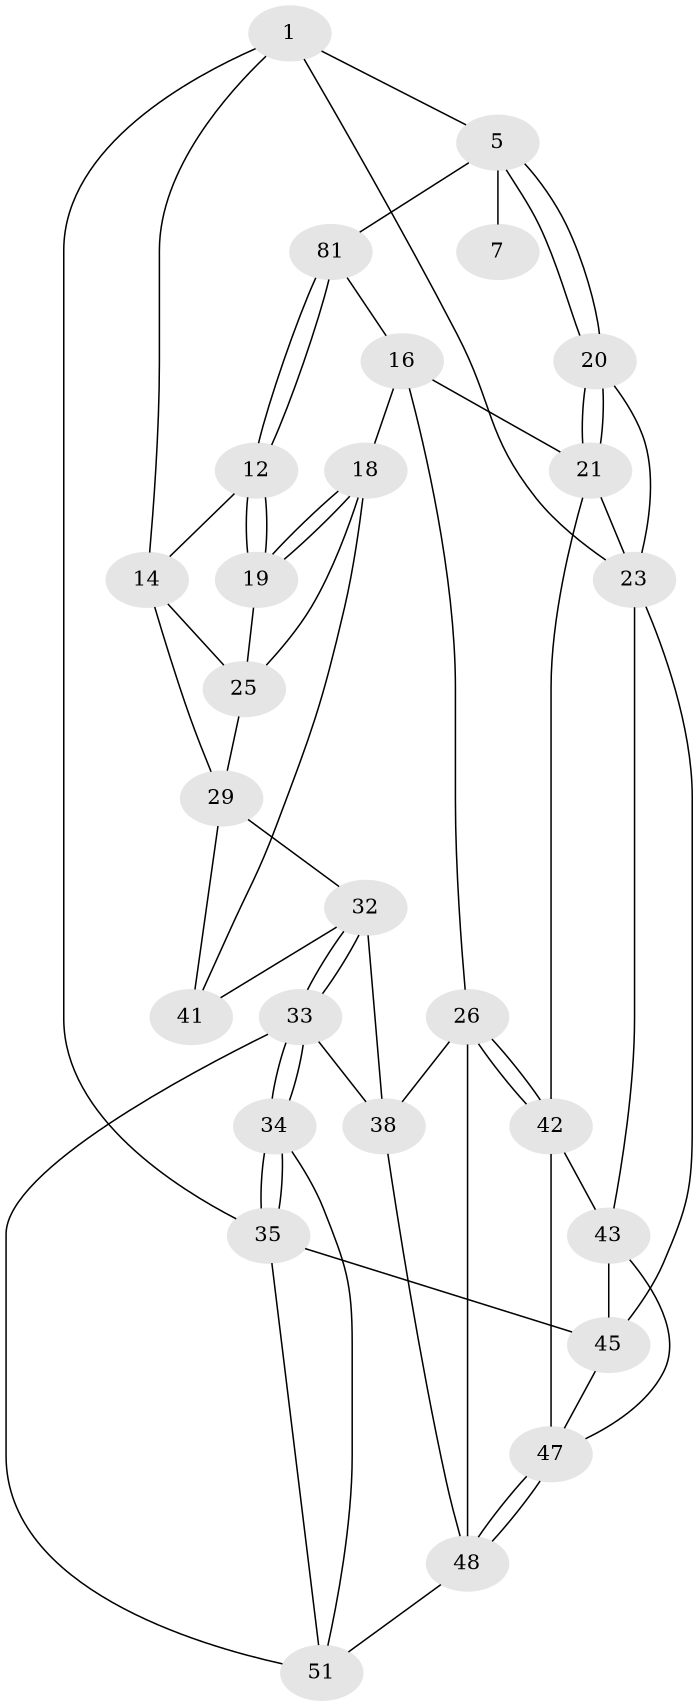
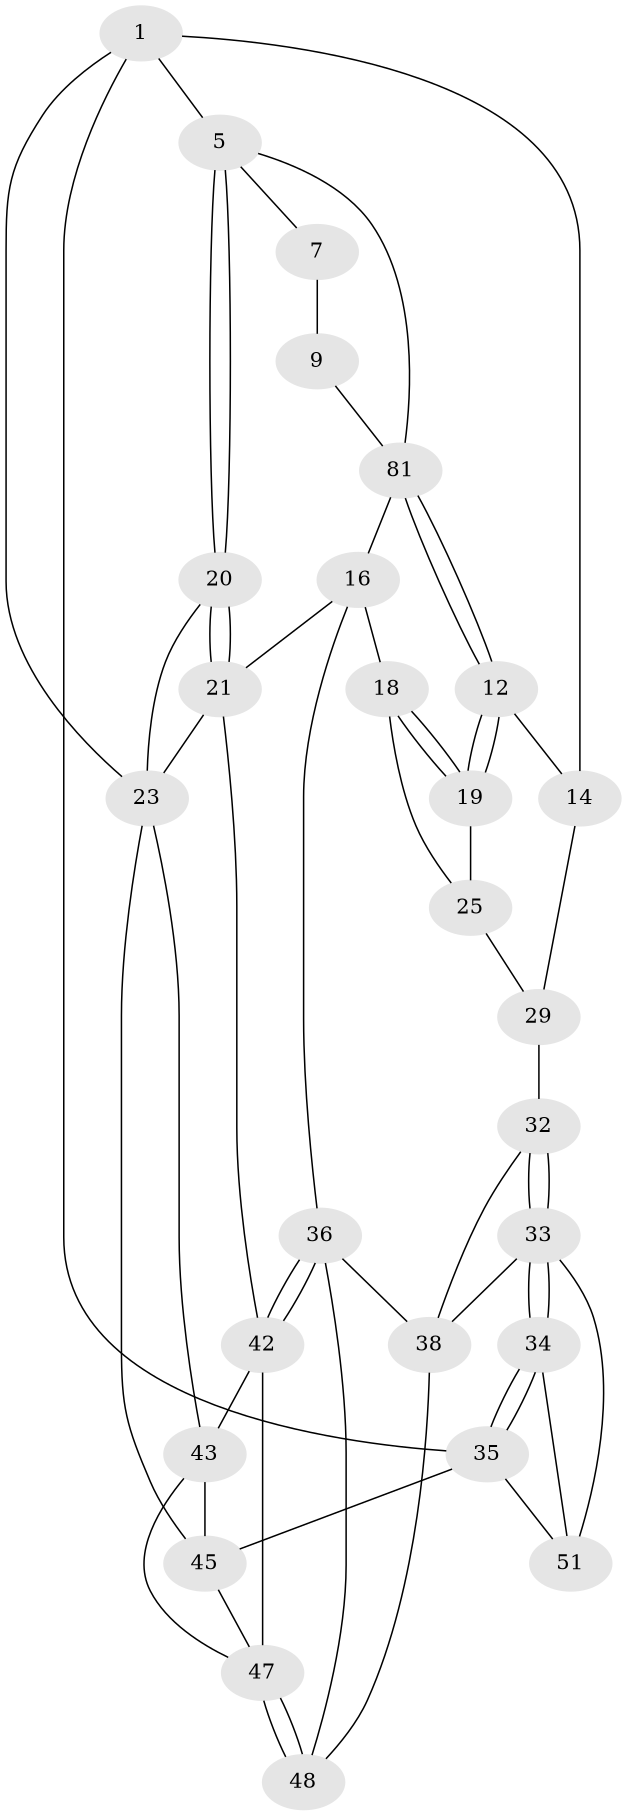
node "9": added
edge "14" -- "25": removed
node "41": removed
node "26": label "26" -> "36"
edge "48" -- "51": removed
